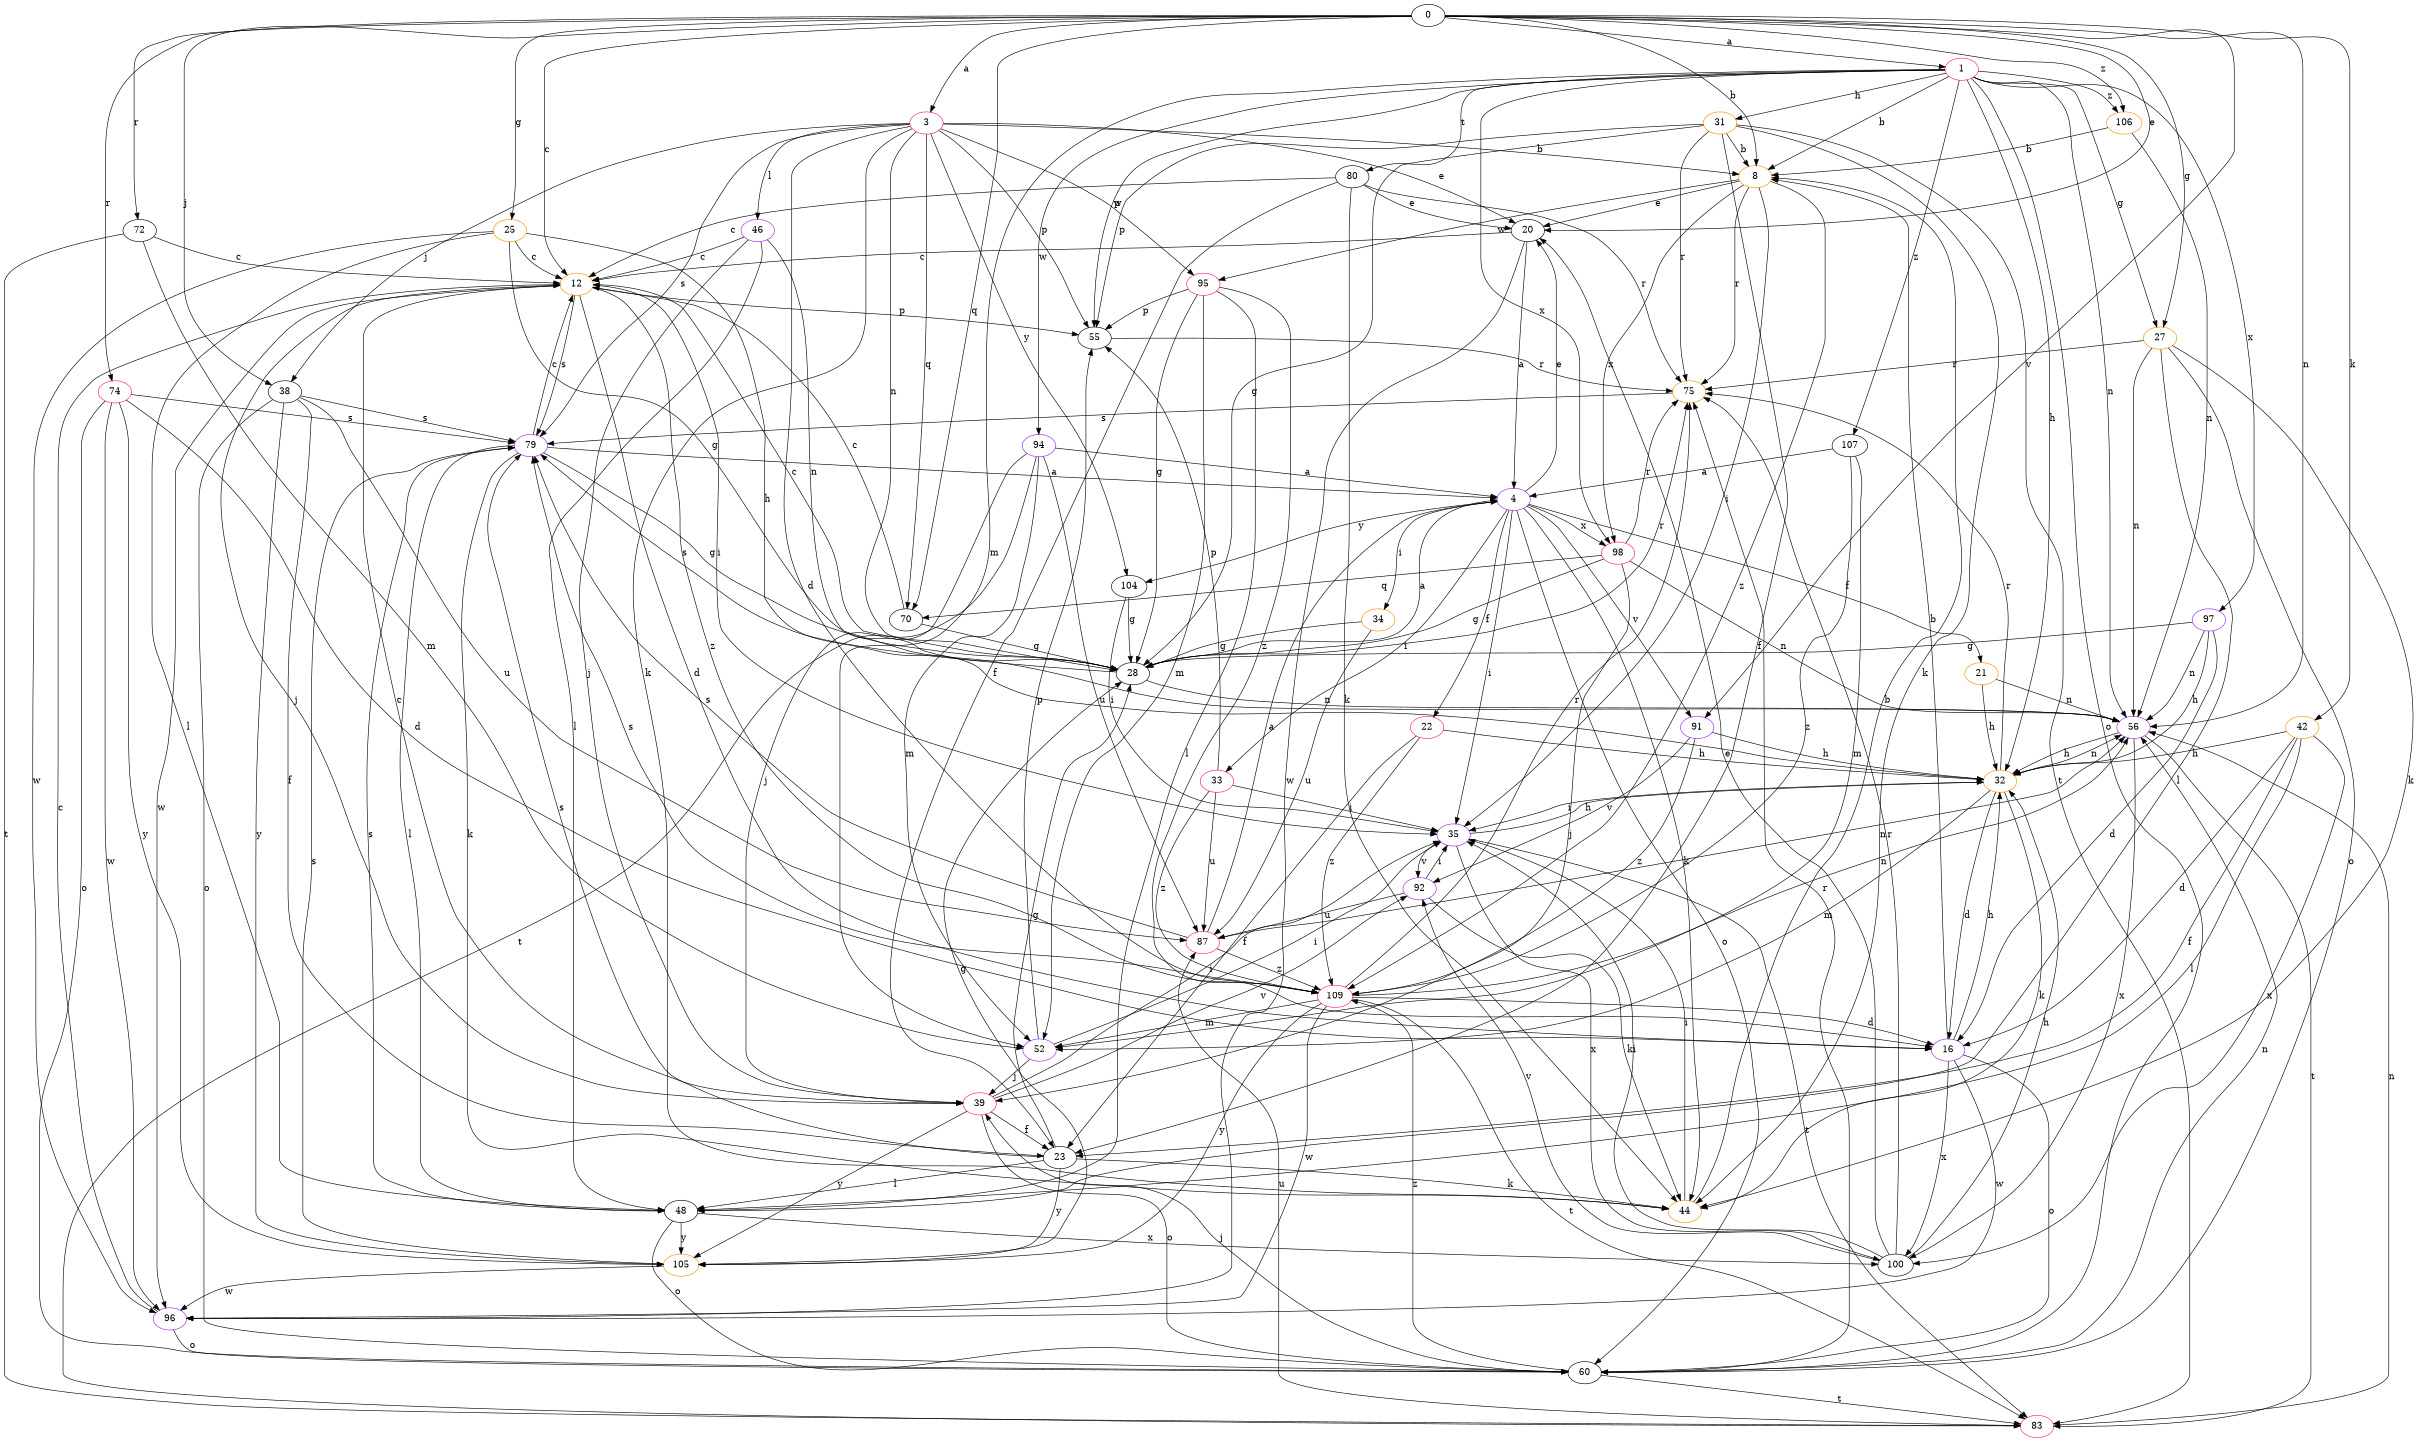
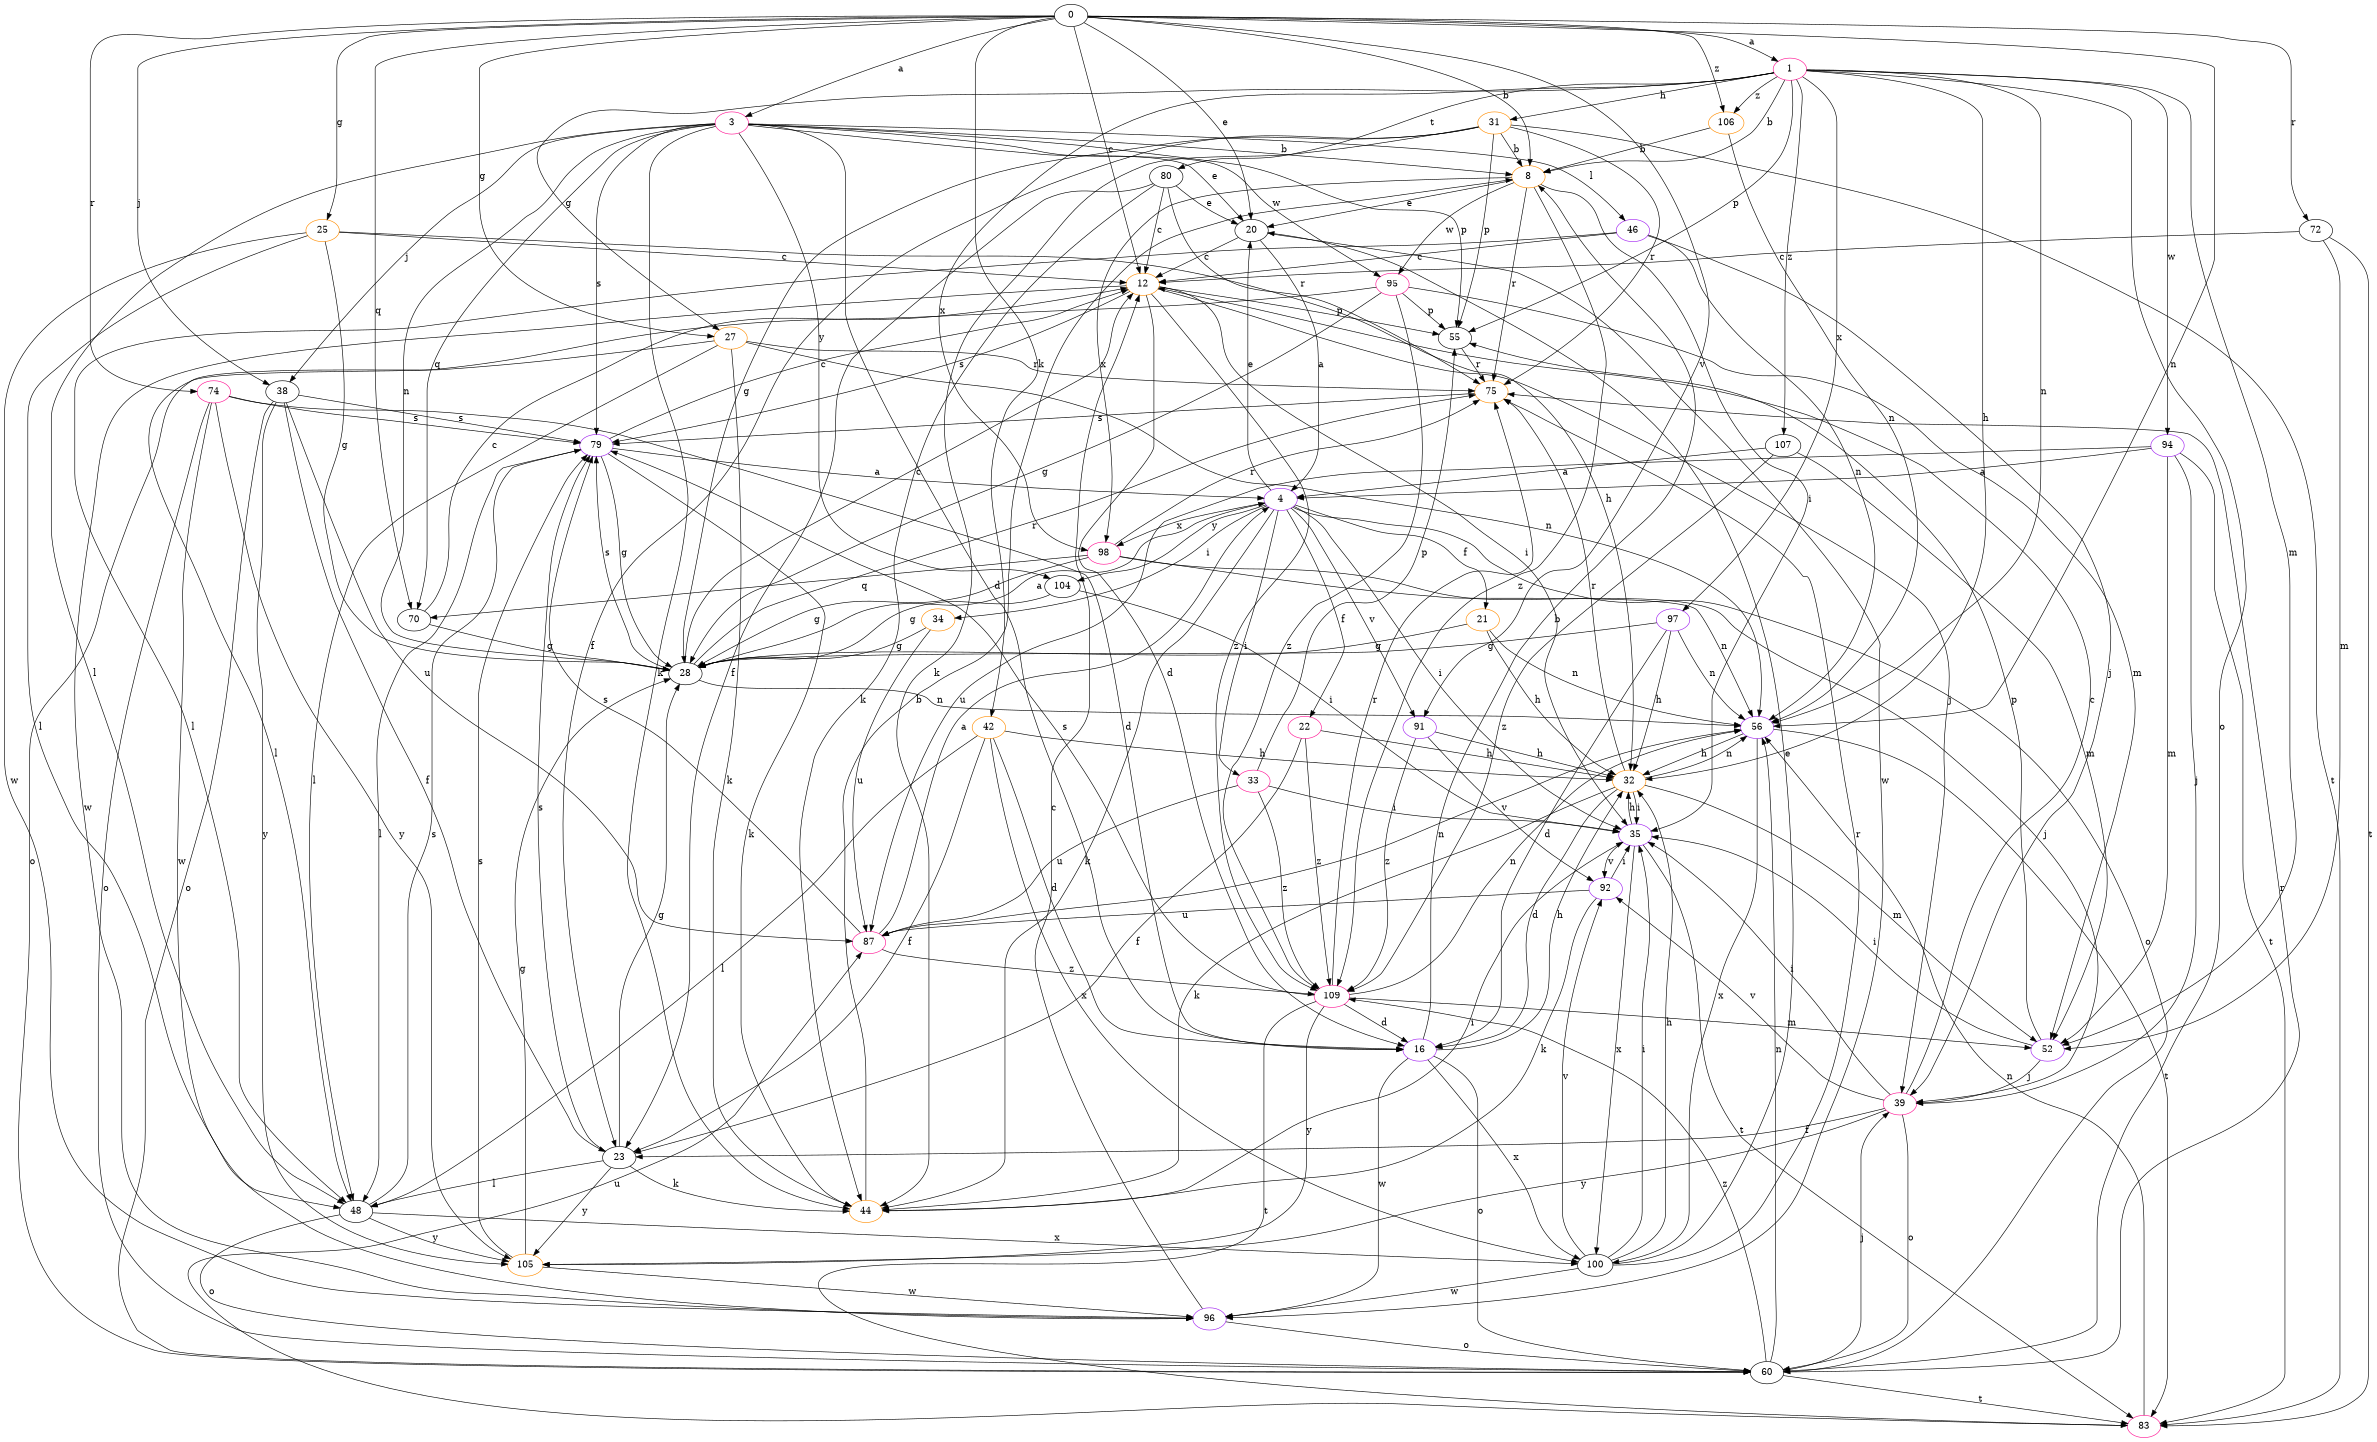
edge "3" -> "48": added, label "l"
edge "21" -> "28": added, label "g"
edge "109" -> "96": now "100" -> "96"
